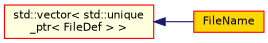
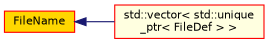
edge "FileName" -> "std::vector< std::unique _ptr< FileDef > >": reversed
